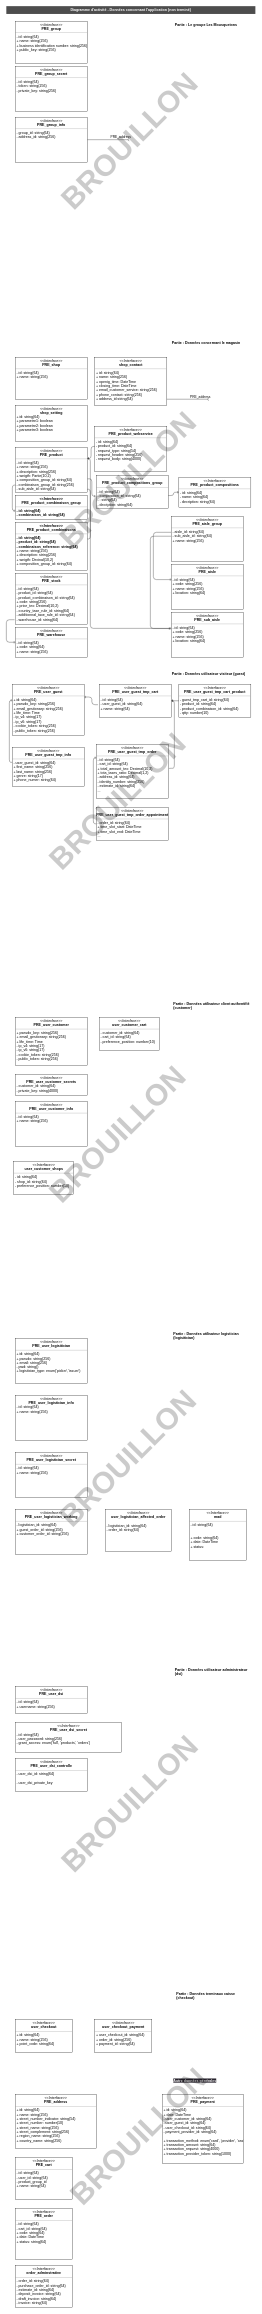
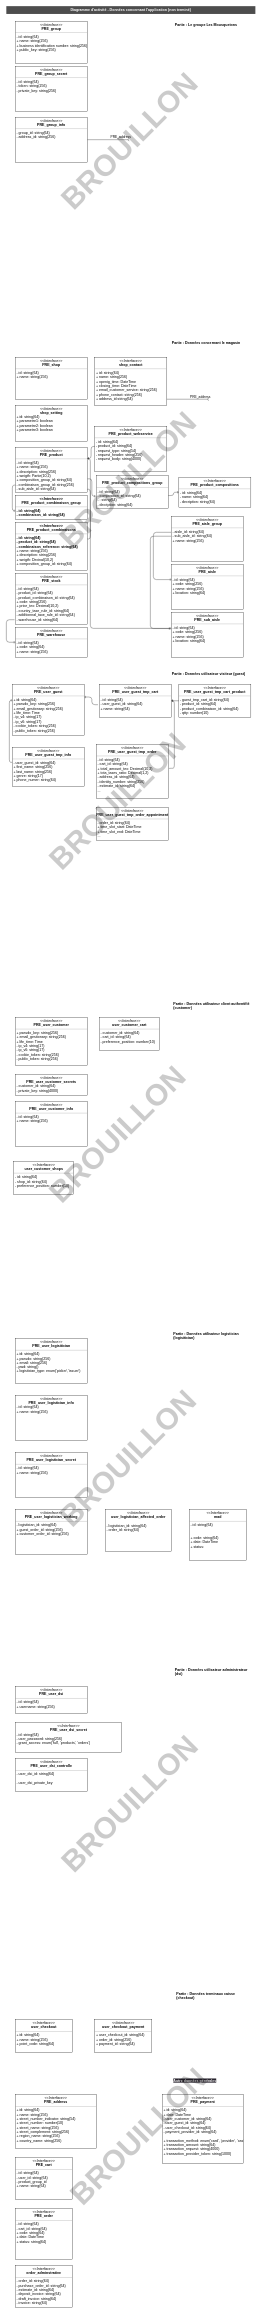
edge "<<Interface>> PRE_user_guest_tmp_order_appointment - order_id: string(64) + time_slot_start: DateTime + time_slot_end: DateTime ..." -> "<<Interface>> PRE_user_guest_tmp_order - id: string(64) - cart_id: string(64) + total_amount_tex: Decimal(10,2) + tota_taxes_ratio: Décimal(1,2) - address_id: string(64) - identity_number: string(256) - estimate_id: string(64) ...": removed
